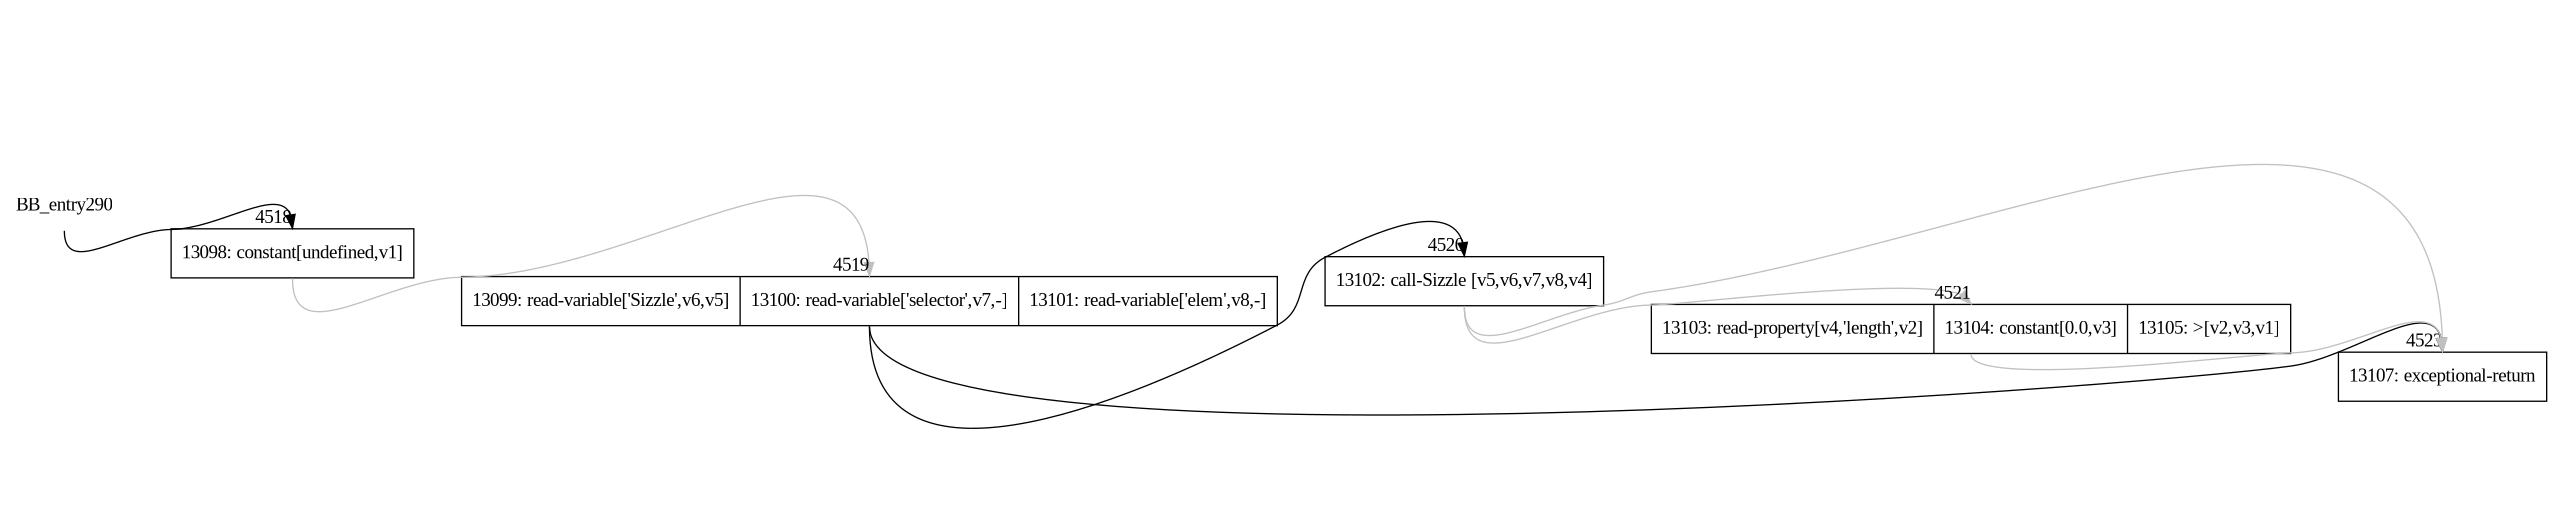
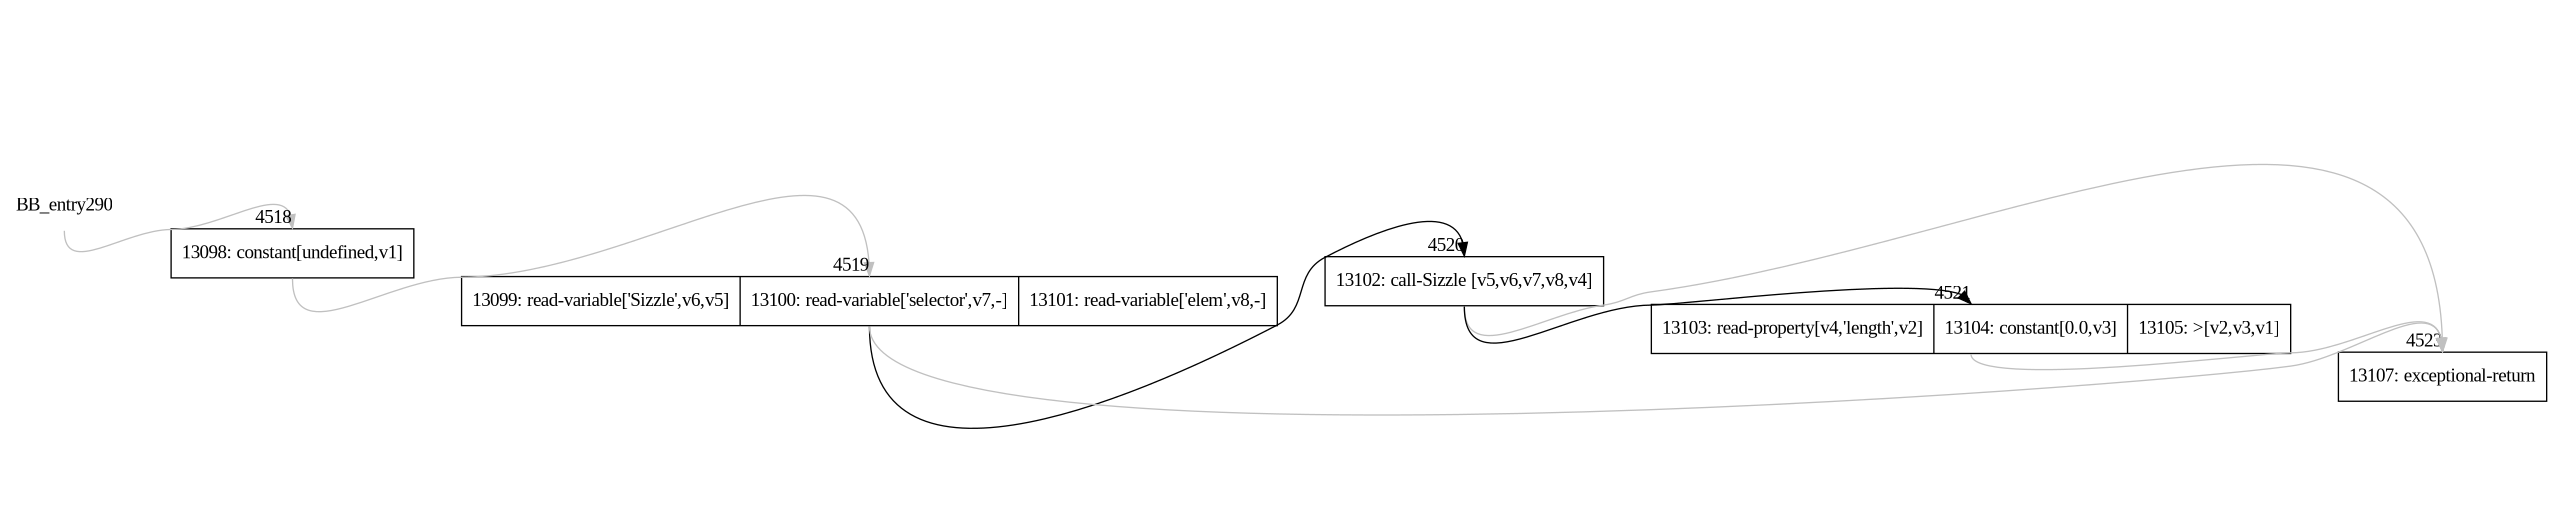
edge "BB_entry290" -> "13098: constant[undefined,v1]": color black -> gray
edge "13102: call-Sizzle [v5,v6,v7,v8,v4]" -> "13103: read-property[v4,'length',v2]": color gray -> black
edge "13099: read-variable['Sizzle',v6,v5]" -> "13107: exceptional-return": color black -> gray
